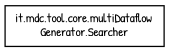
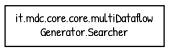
node "it.mdc.tool.core.multiDataflow Generator.Searcher": label "it.mdc.tool.core.multiDataflow Generator.Searcher" -> "it.mdc.core.core.multiDataflow Generator.Searcher"
